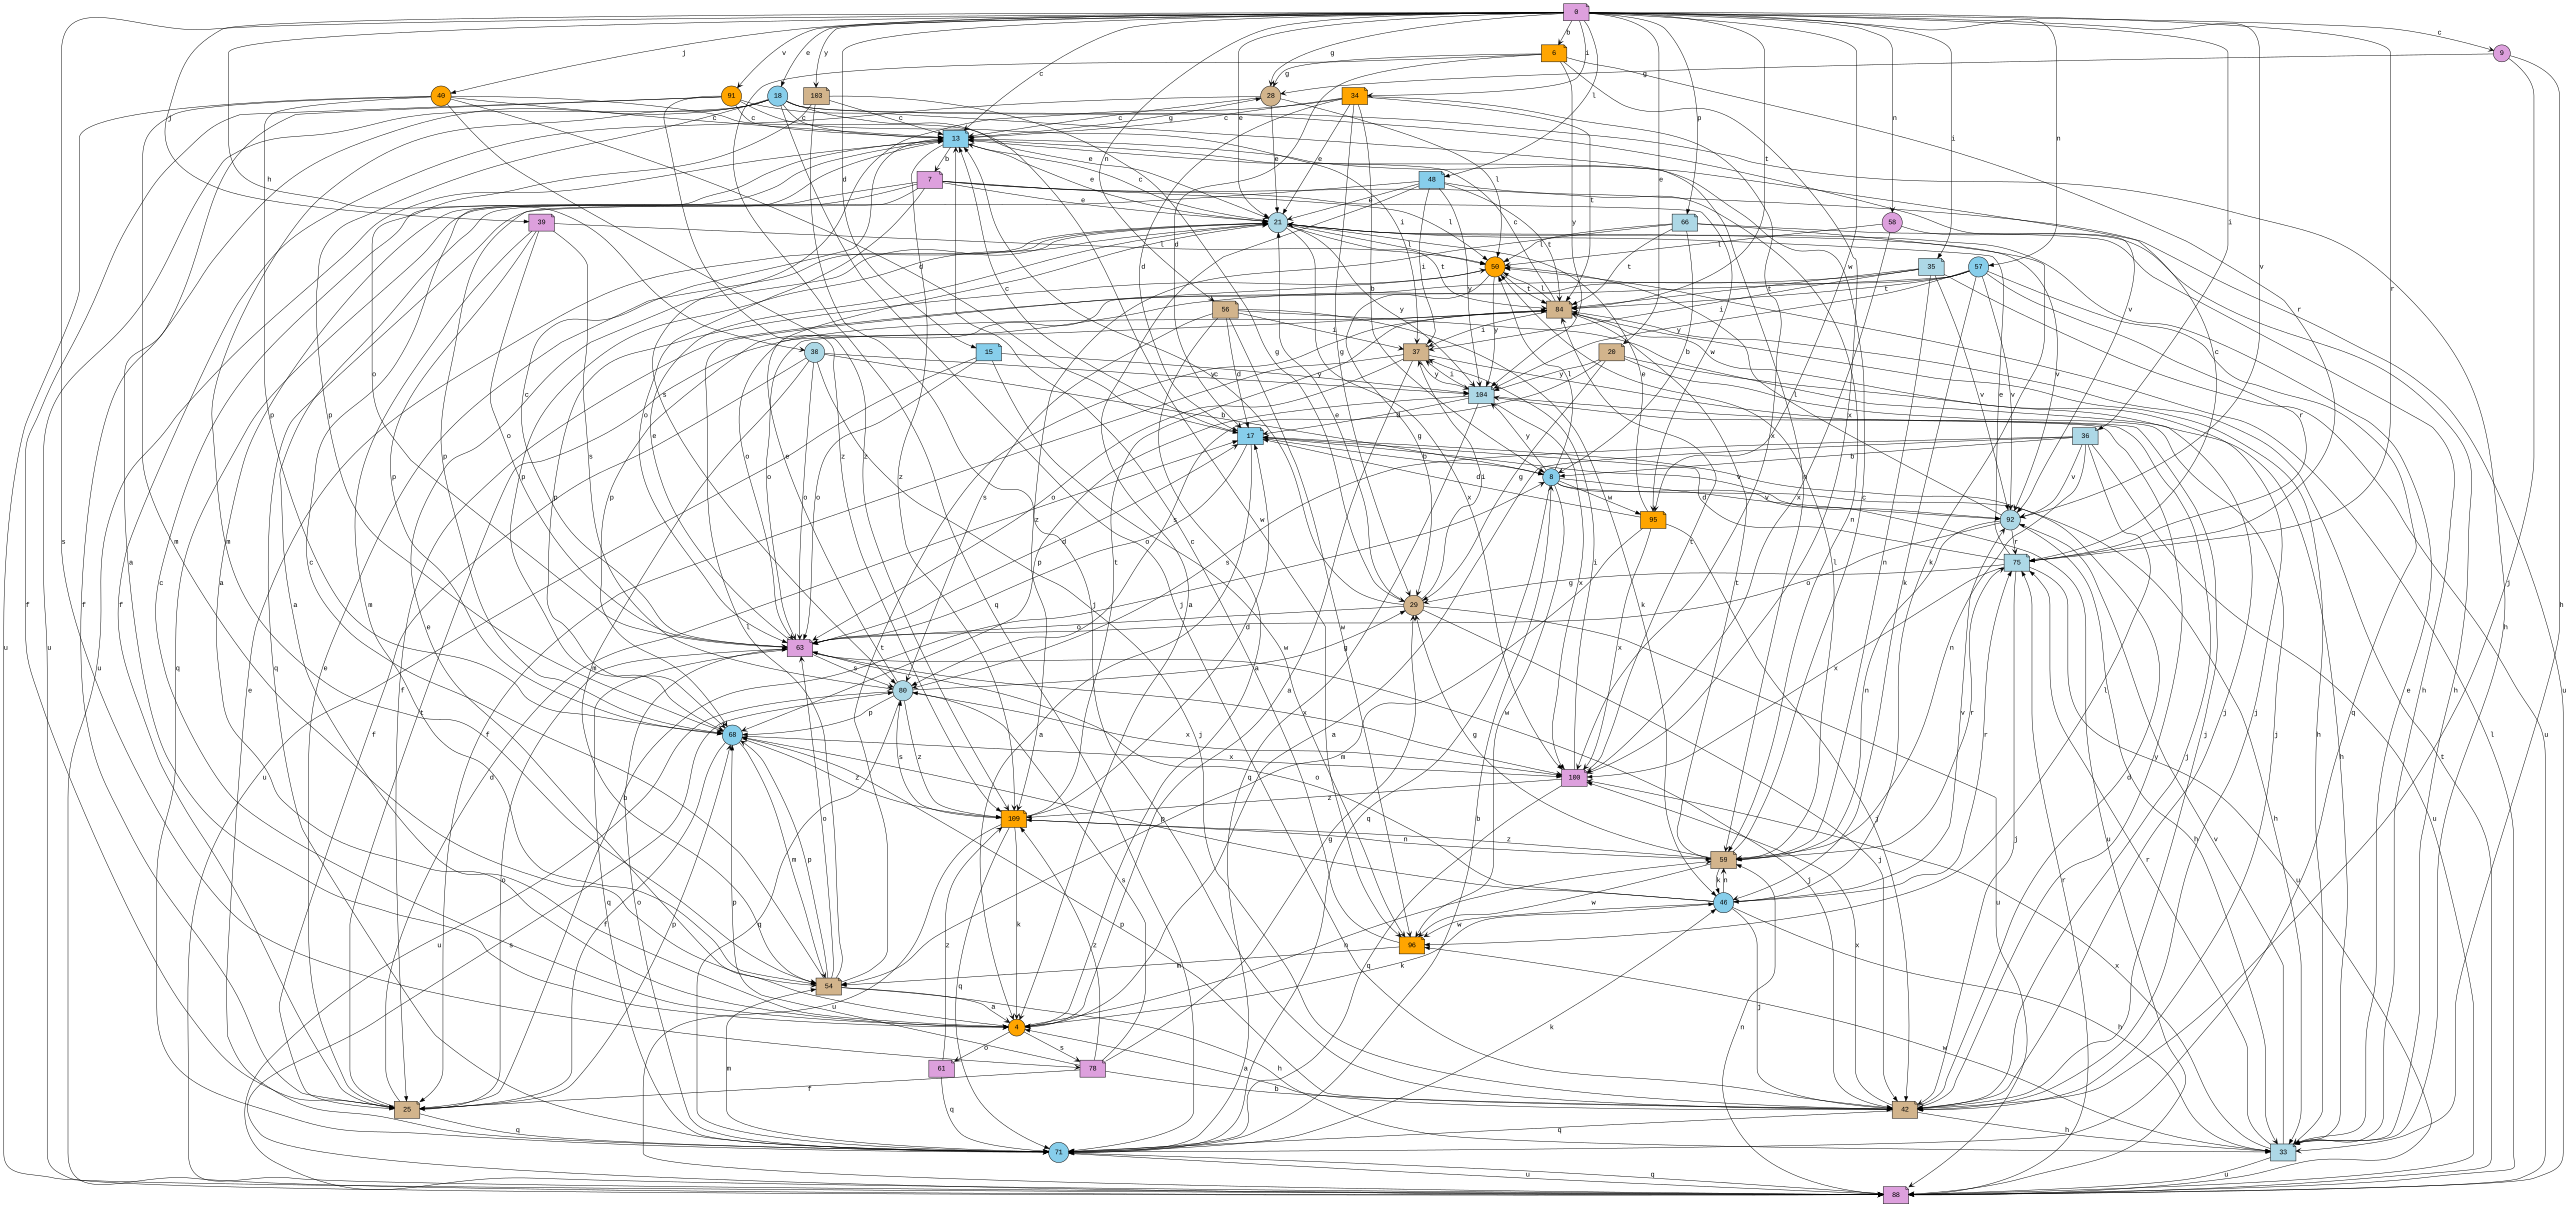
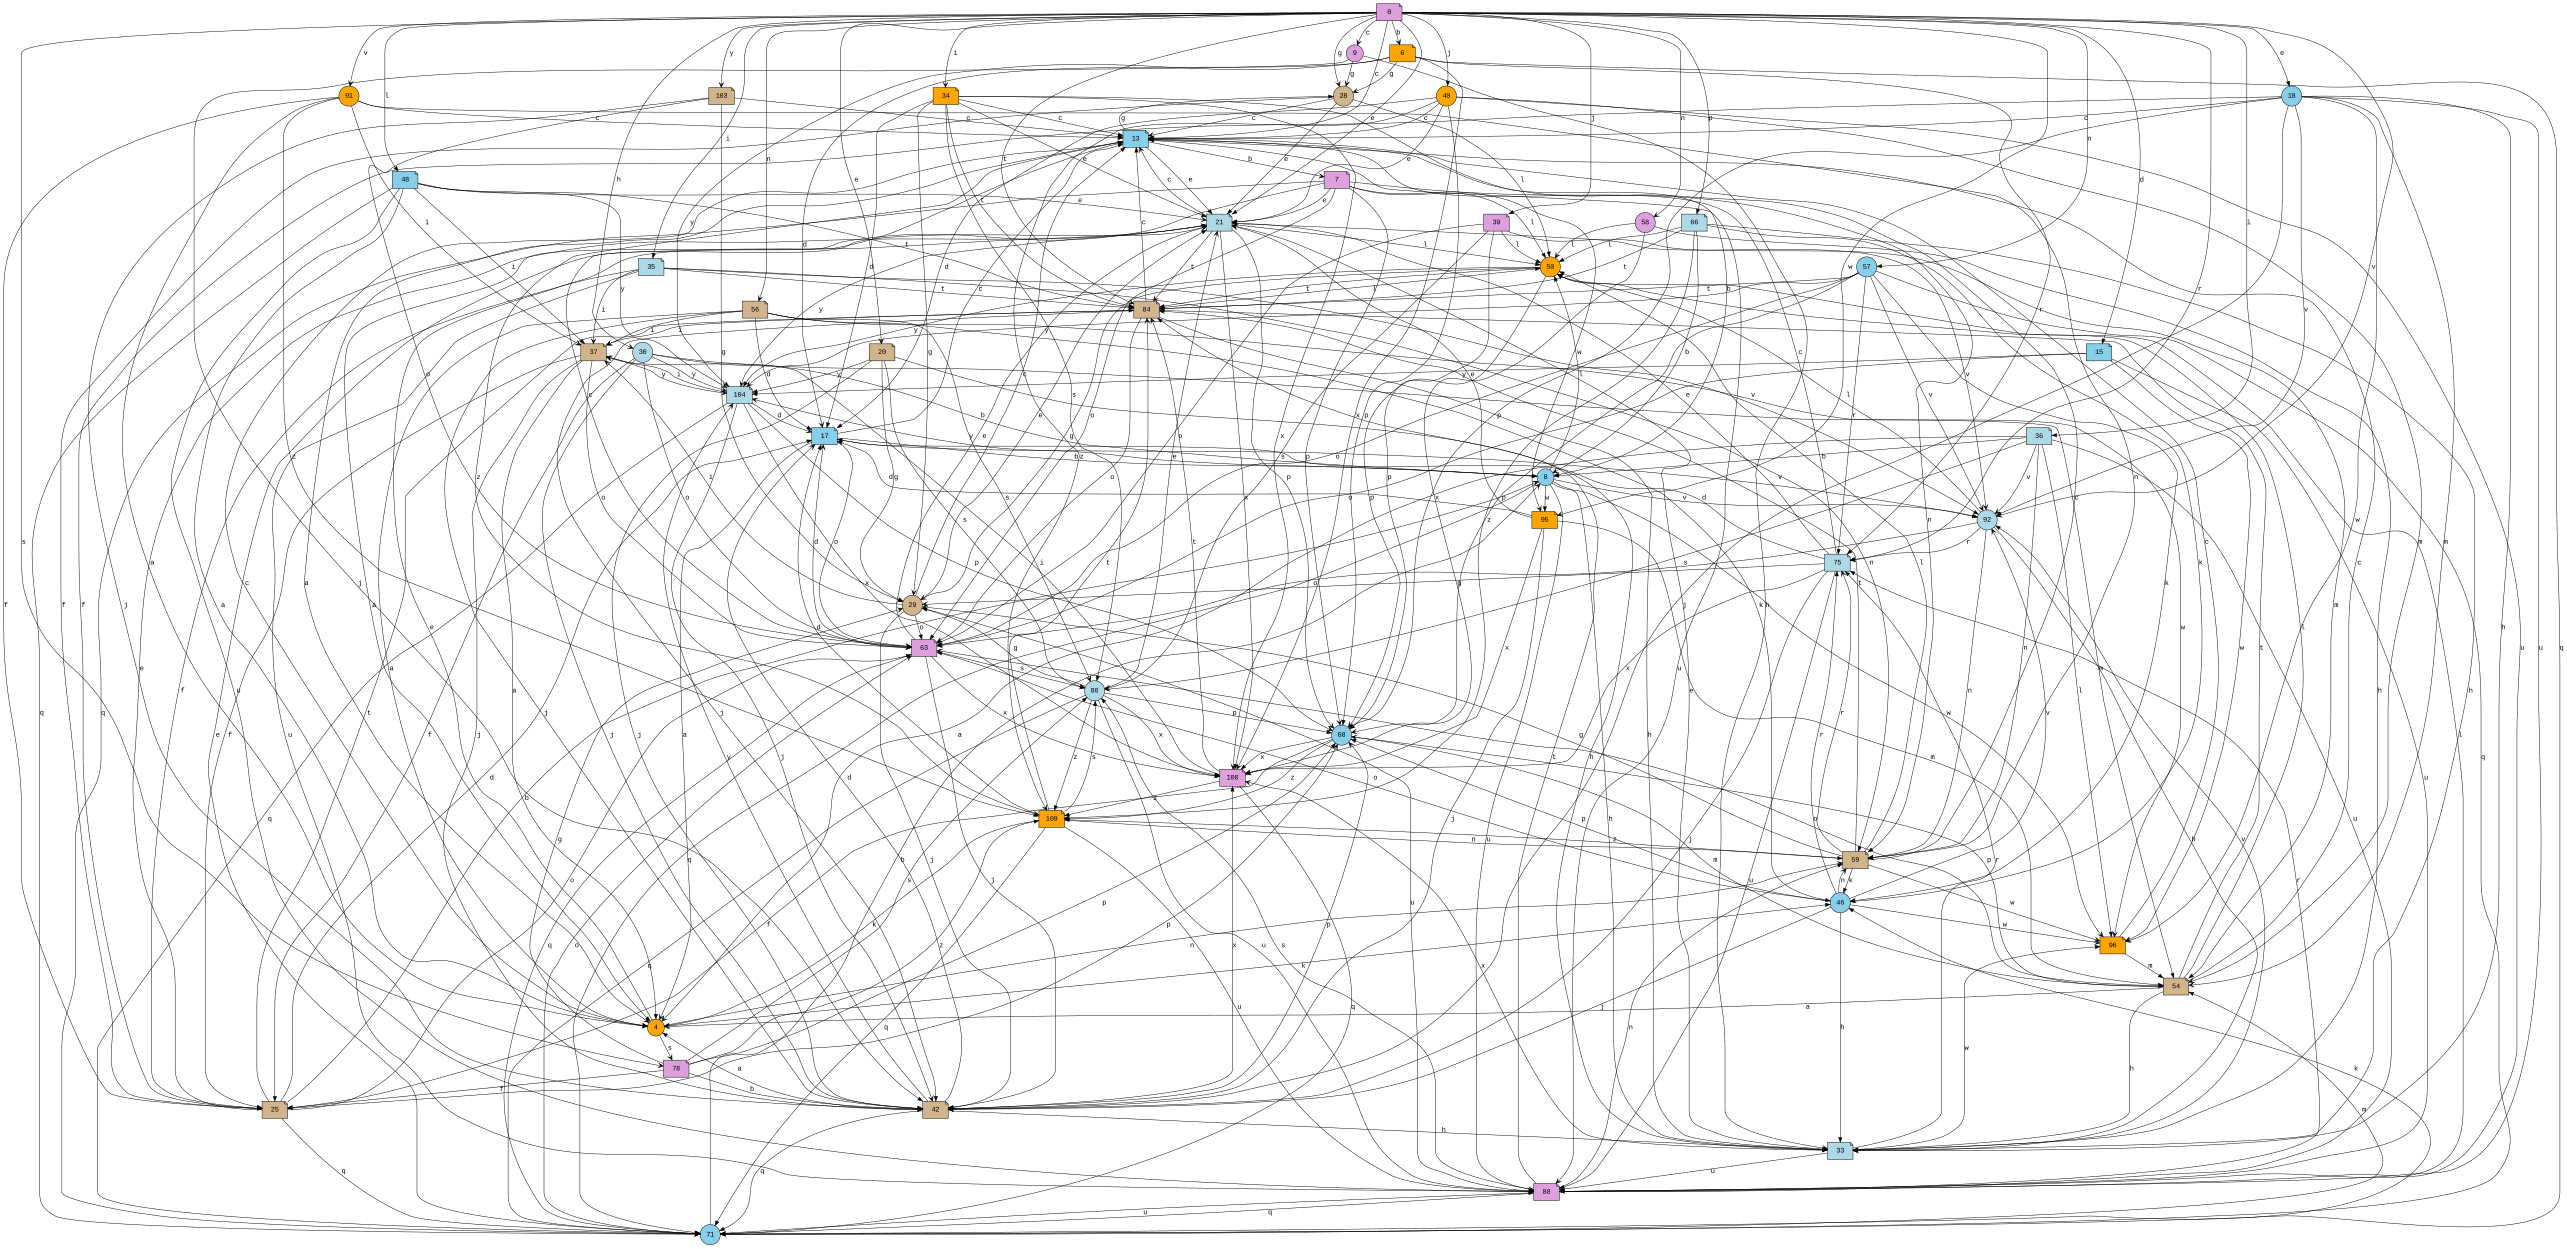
node "21": shape circle -> note
node "61": removed
